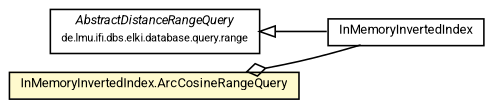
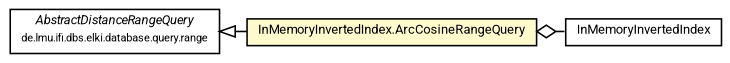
edge "InMemoryInvertedIndex" -> "AbstractDistanceRangeQuery": now "InMemoryInvertedIndex.ArcCosineRangeQuery" -> "AbstractDistanceRangeQuery"
